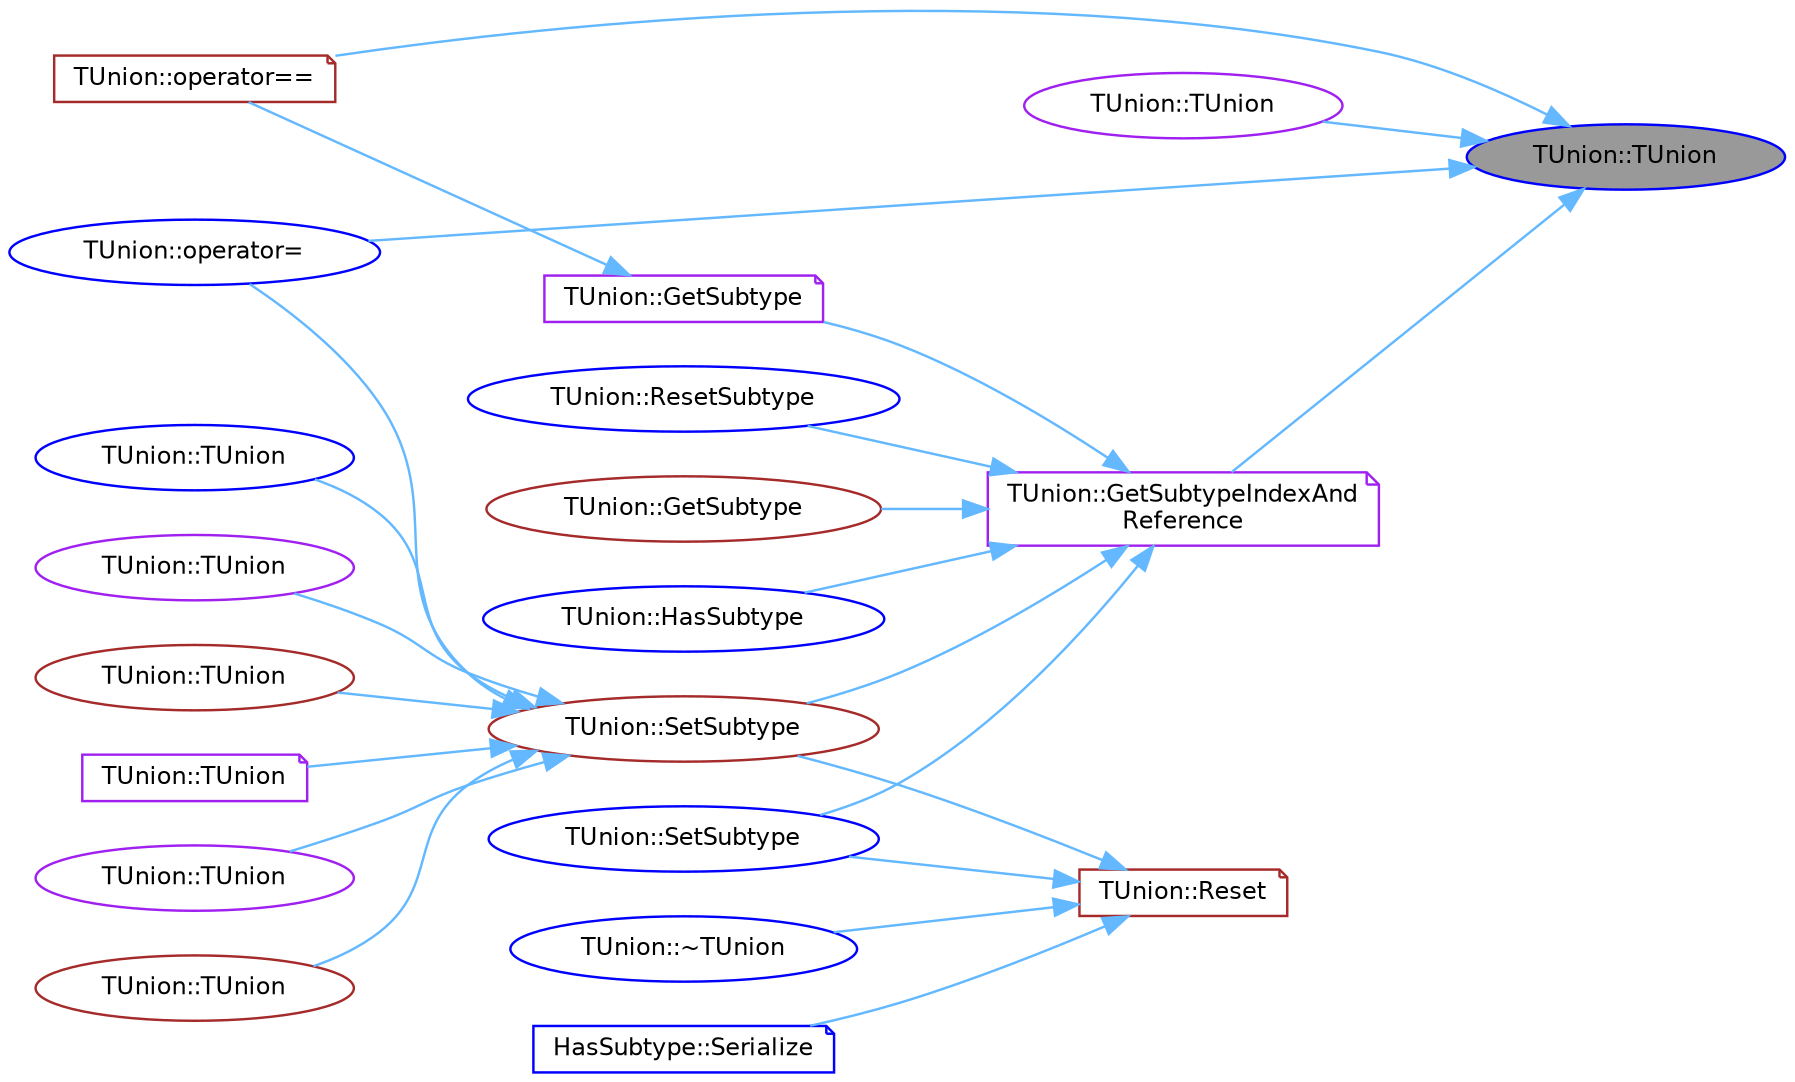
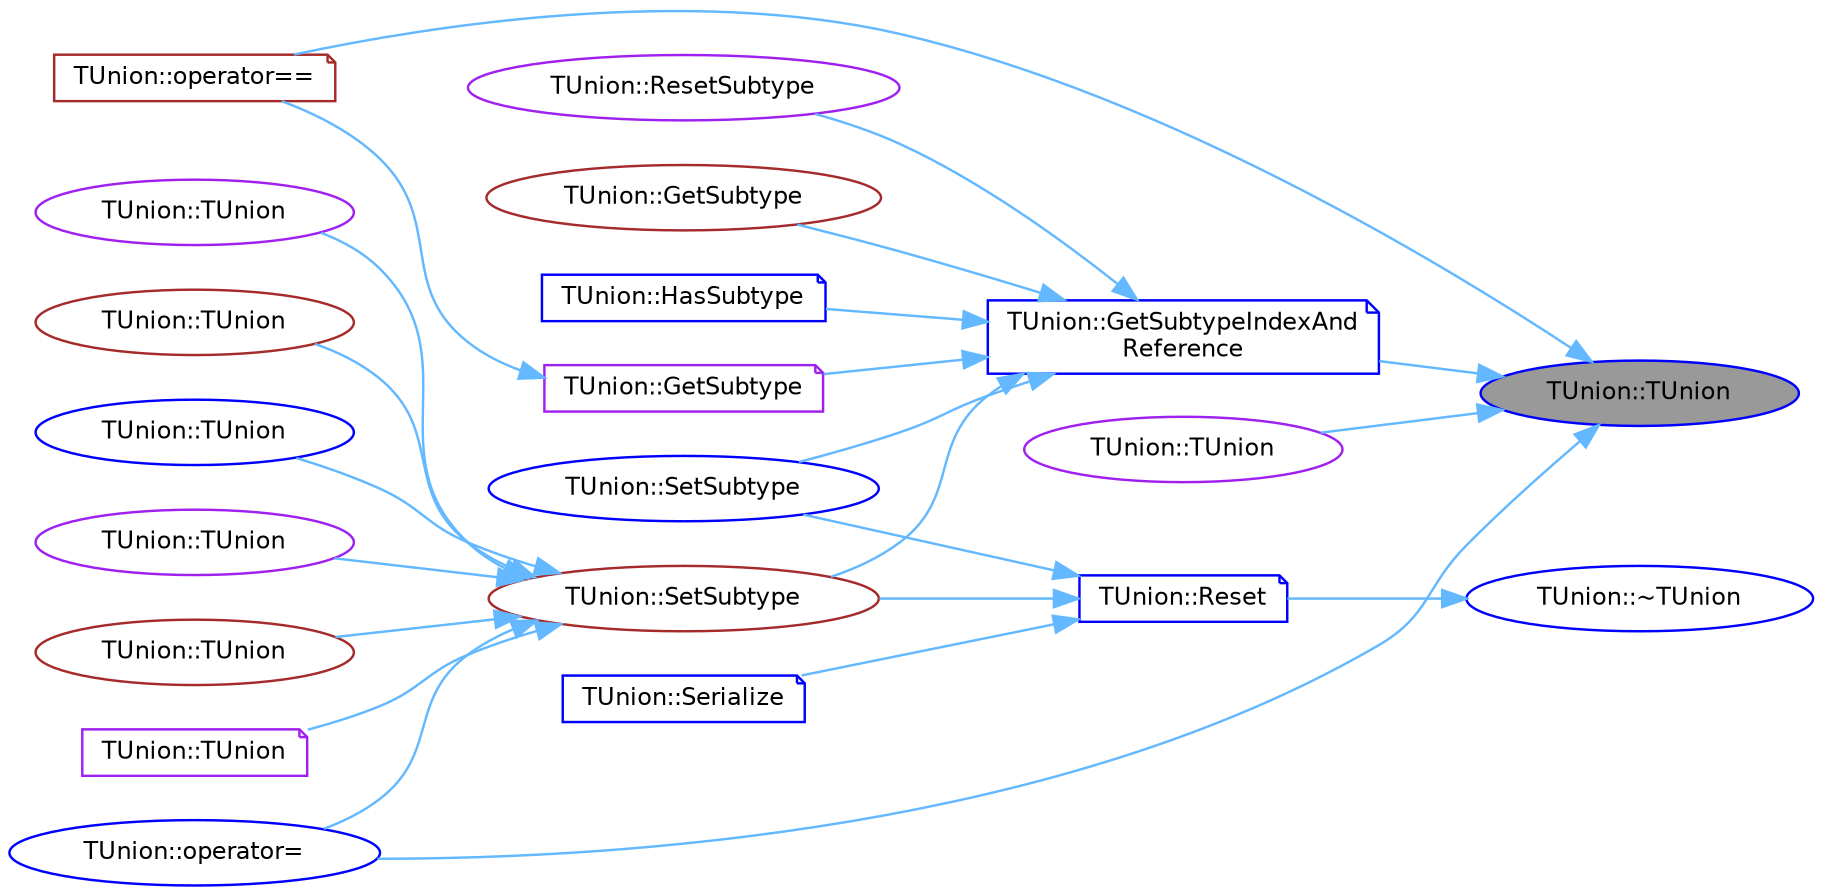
node "TUnion::ResetSubtype": color blue -> purple
node "TUnion::GetSubtypeIndexAnd Reference": color purple -> blue
node "TUnion::HasSubtype": shape ellipse -> note
node "TUnion::Reset": color brown -> blue
edge "TUnion::~TUnion" -> "TUnion::Reset": reversed
node "HasSubtype::Serialize": label "HasSubtype::Serialize" -> "TUnion::Serialize"
